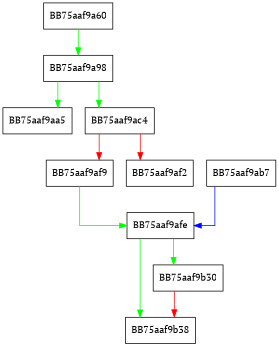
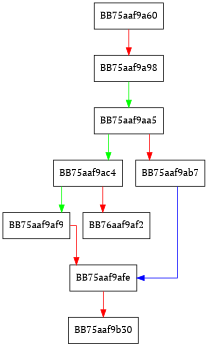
edge "BB75aaf9a60" -> "BB75aaf9a98": color green -> red
edge "BB75aaf9a98" -> "BB75aaf9ac4": now "BB75aaf9aa5" -> "BB75aaf9ac4"
edge "BB75aaf9ac4" -> "BB75aaf9af9": color red -> green
edge "BB75aaf9aa5" -> "BB75aaf9ab7": added
node "BB75aaf9af2": label "BB75aaf9af2" -> "BB76aaf9af2"
edge "BB75aaf9af9" -> "BB75aaf9afe": color green -> red
edge "BB75aaf9afe" -> "BB75aaf9b30": color green -> red
node "BB75aaf9b38": removed
